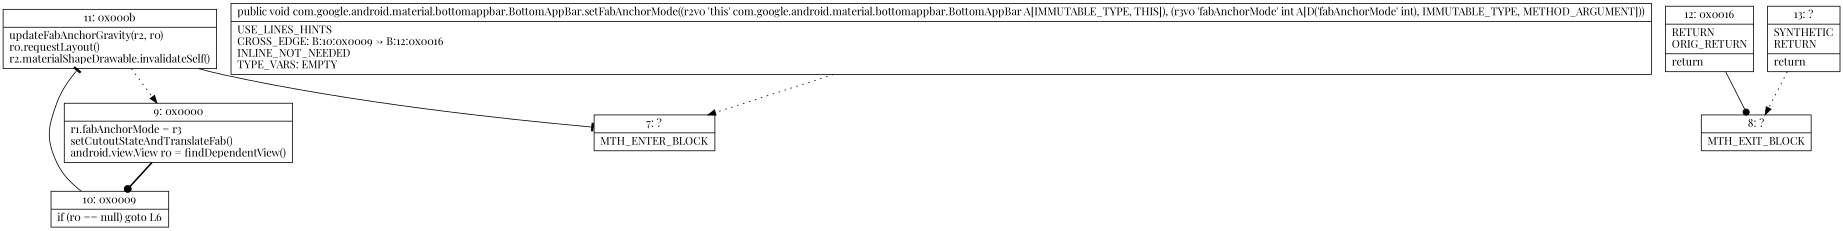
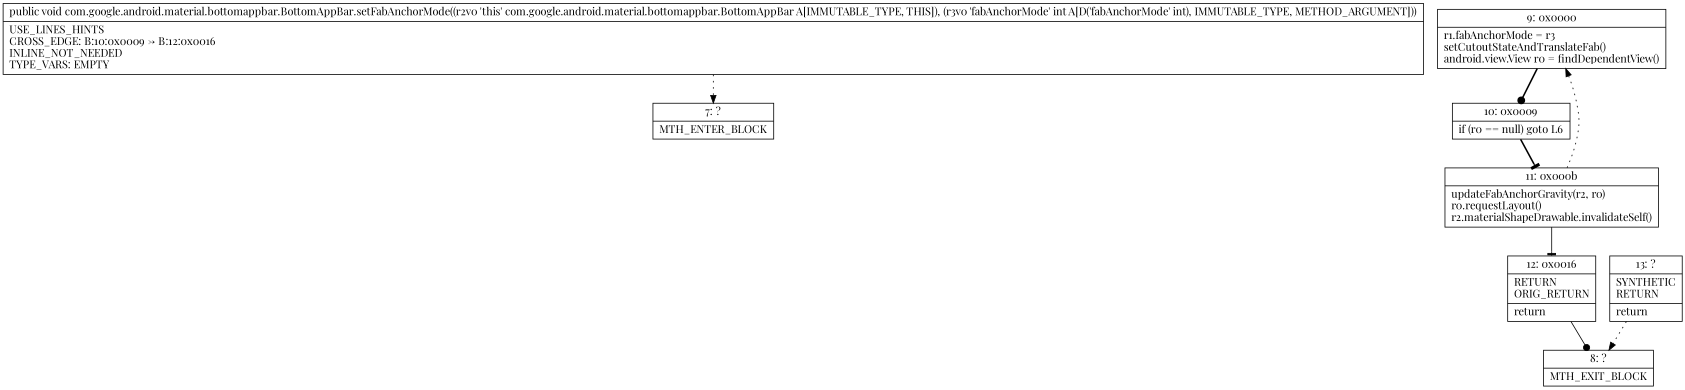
edge "11: 0x000b" -> "7: ?": now "11: 0x000b" -> "12: 0x0016"
edge "10: 0x0009" -> "11: 0x000b": style solid -> bold
